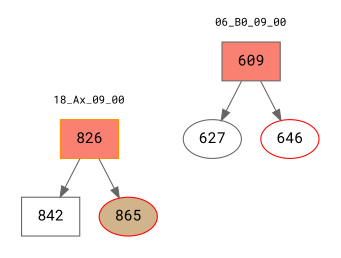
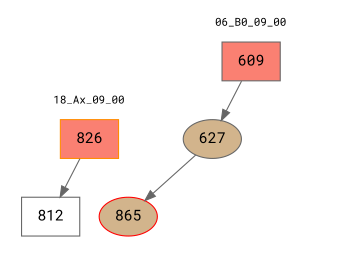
node "627": fillcolor white -> tan
node "646": removed
edge "826" -> "865": now "627" -> "865"
node "842": label "842" -> "812"
